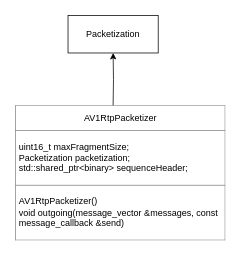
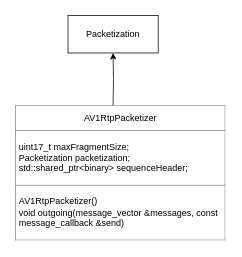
node "AV1RtpPacketizer uint16_t maxFragmentSize; Packetization packetization; std::shared_ptr<binary> sequenceHeader; AV1RtpPacketizer() void outgoing(message_vector &messages, const message_callback &send)": label "AV1RtpPacketizer uint16_t maxFragmentSize; Packetization packetization; std::shared_ptr<binary> sequenceHeader; AV1RtpPacketizer() void outgoing(message_vector &messages, const message_callback &send)" -> "AV1RtpPacketizer uint17_t maxFragmentSize; Packetization packetization; std::shared_ptr<binary> sequenceHeader; AV1RtpPacketizer() void outgoing(message_vector &messages, const message_callback &send)"
